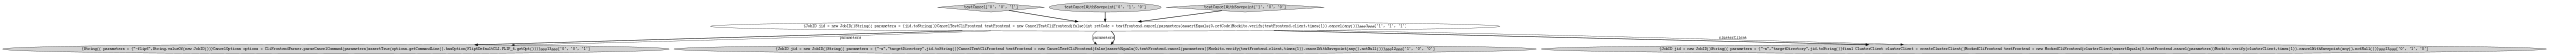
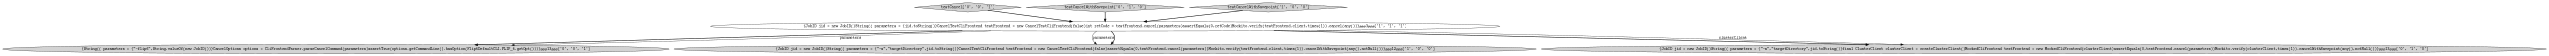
node "testCancelWithSavepoint['0', '1', '0']": shape ellipse -> diamond
